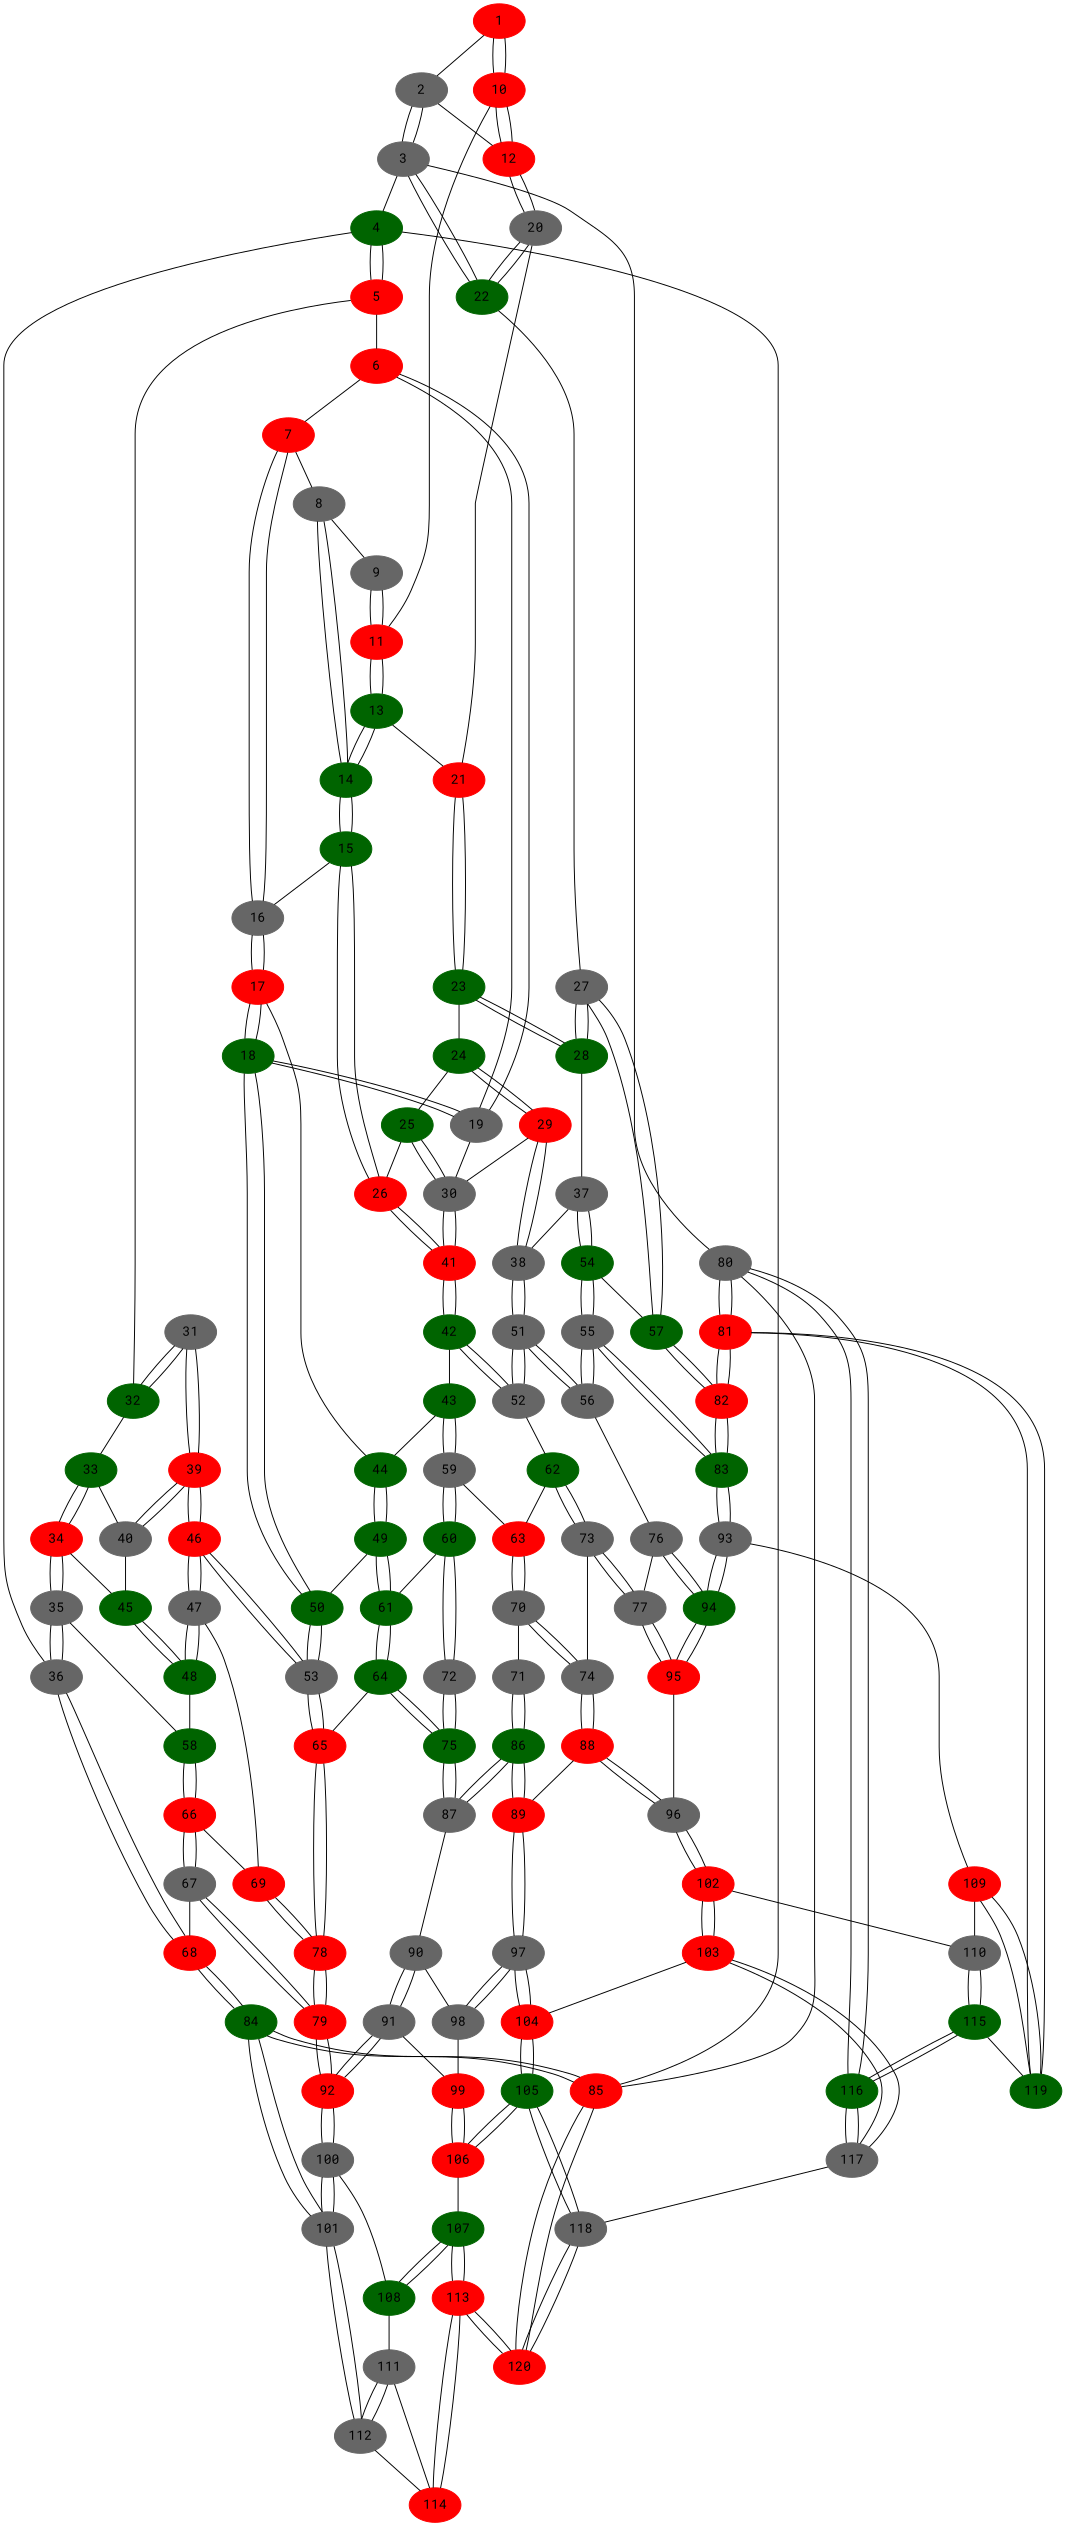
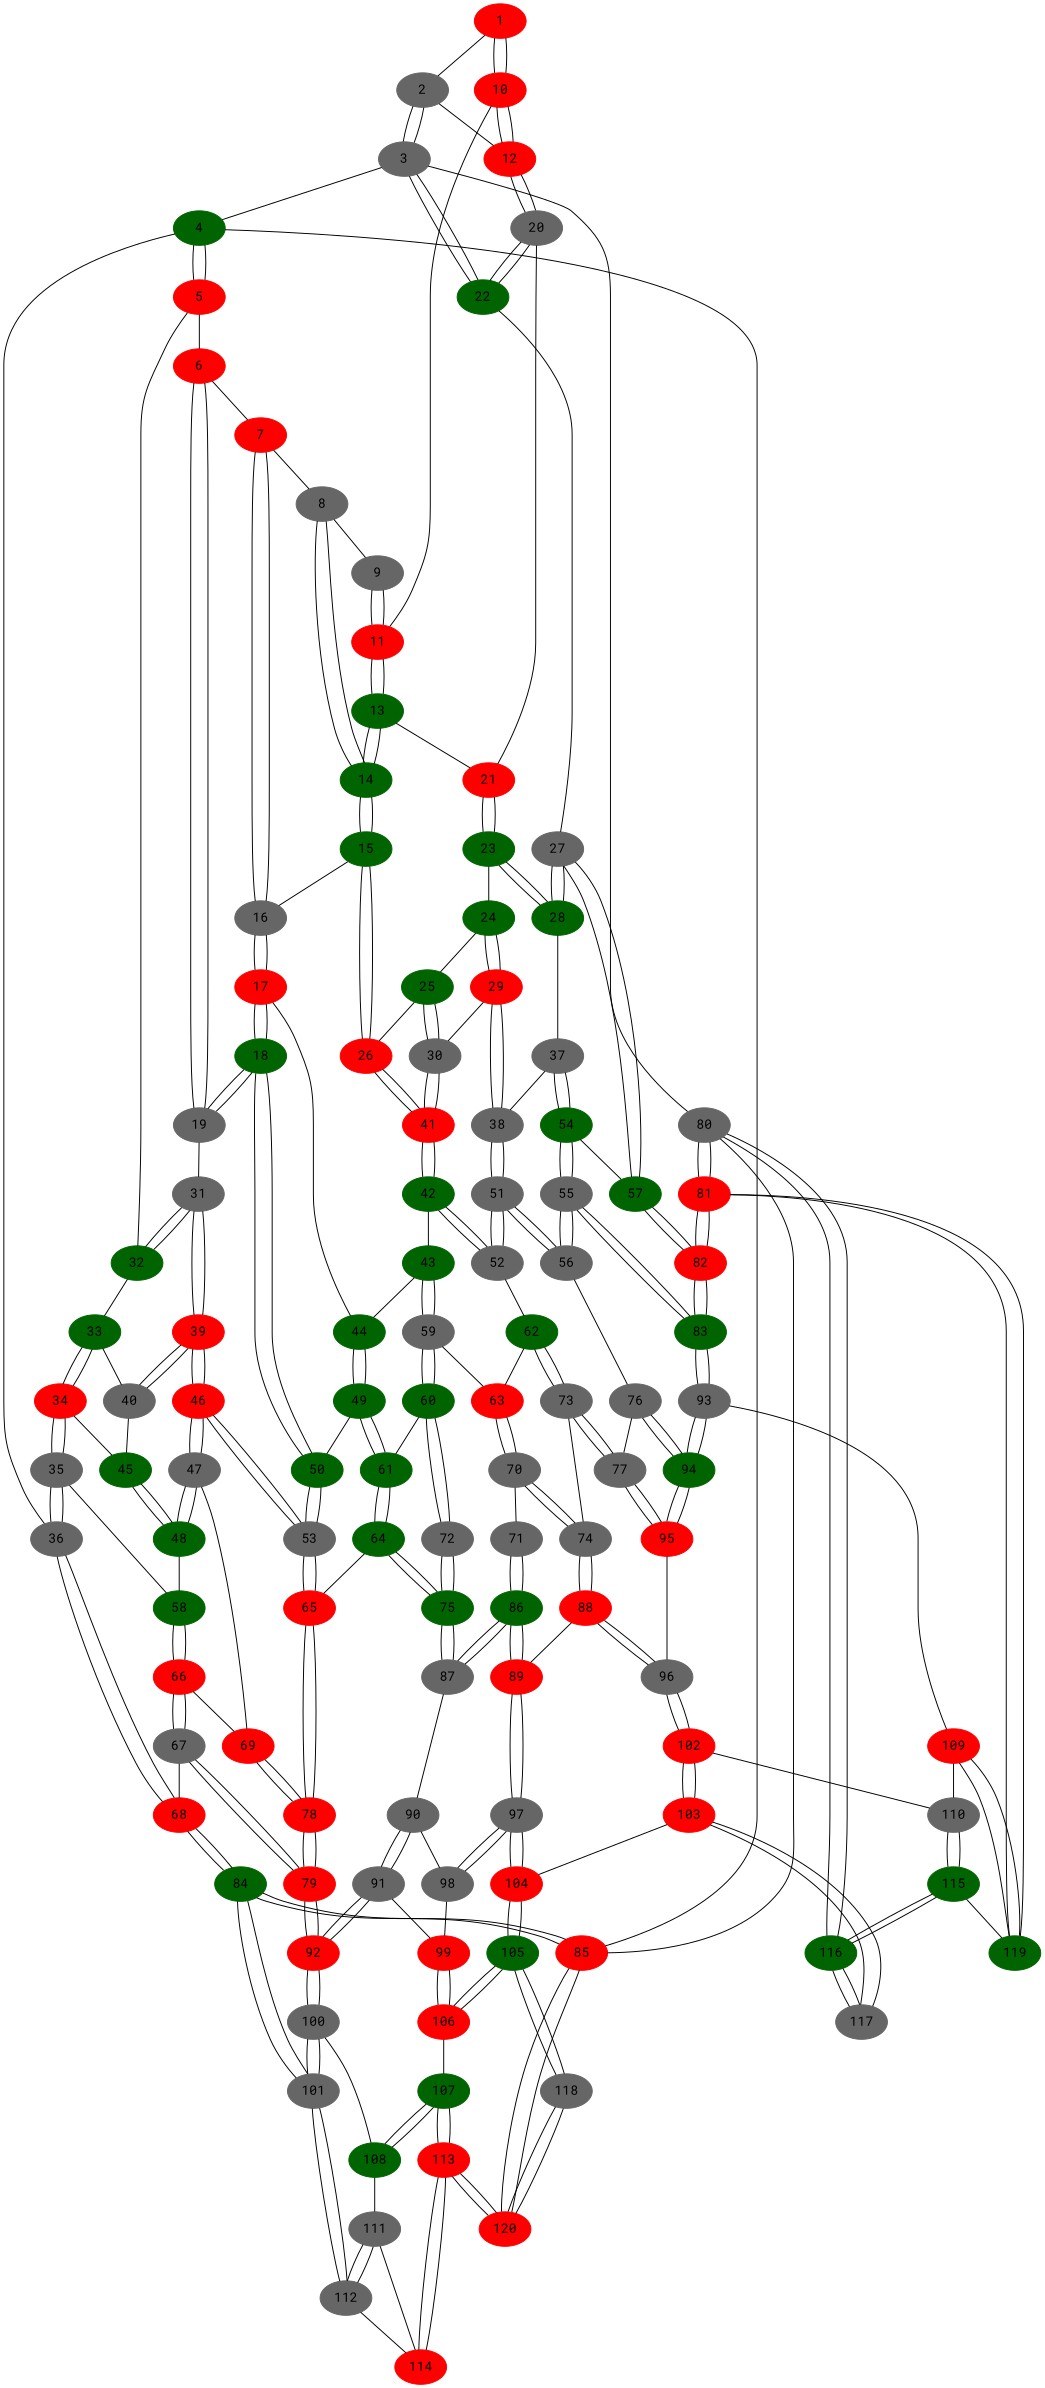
edge "19" -- "30": now "19" -- "31"
edge "117" -- "118": removed
